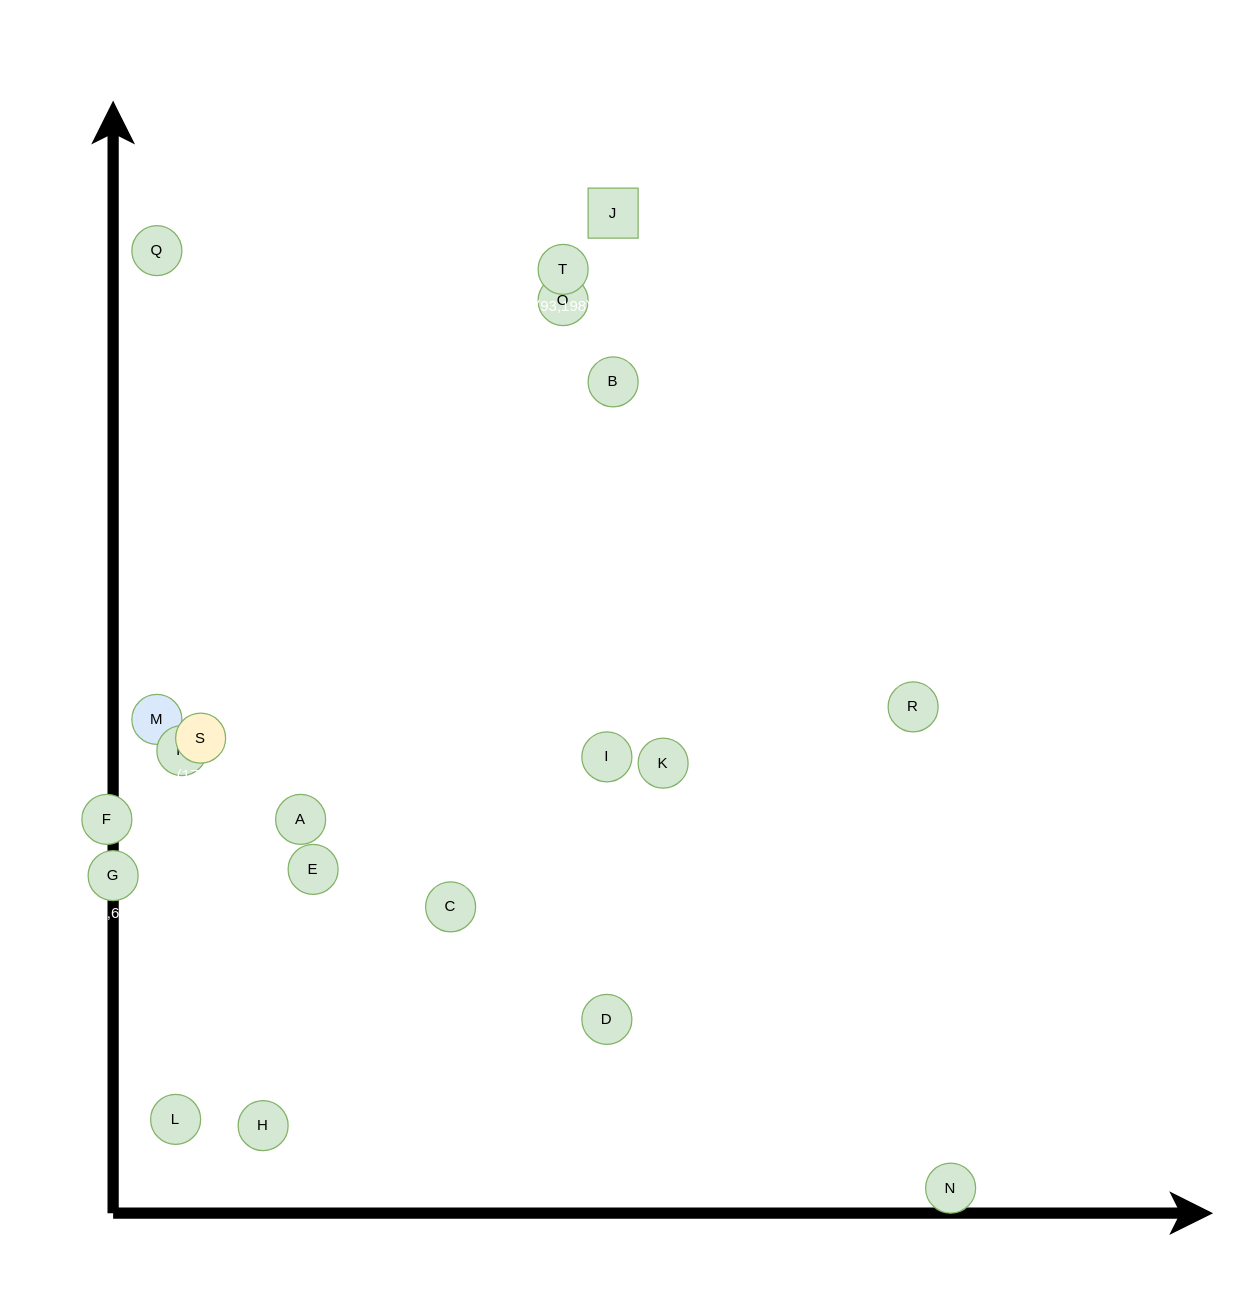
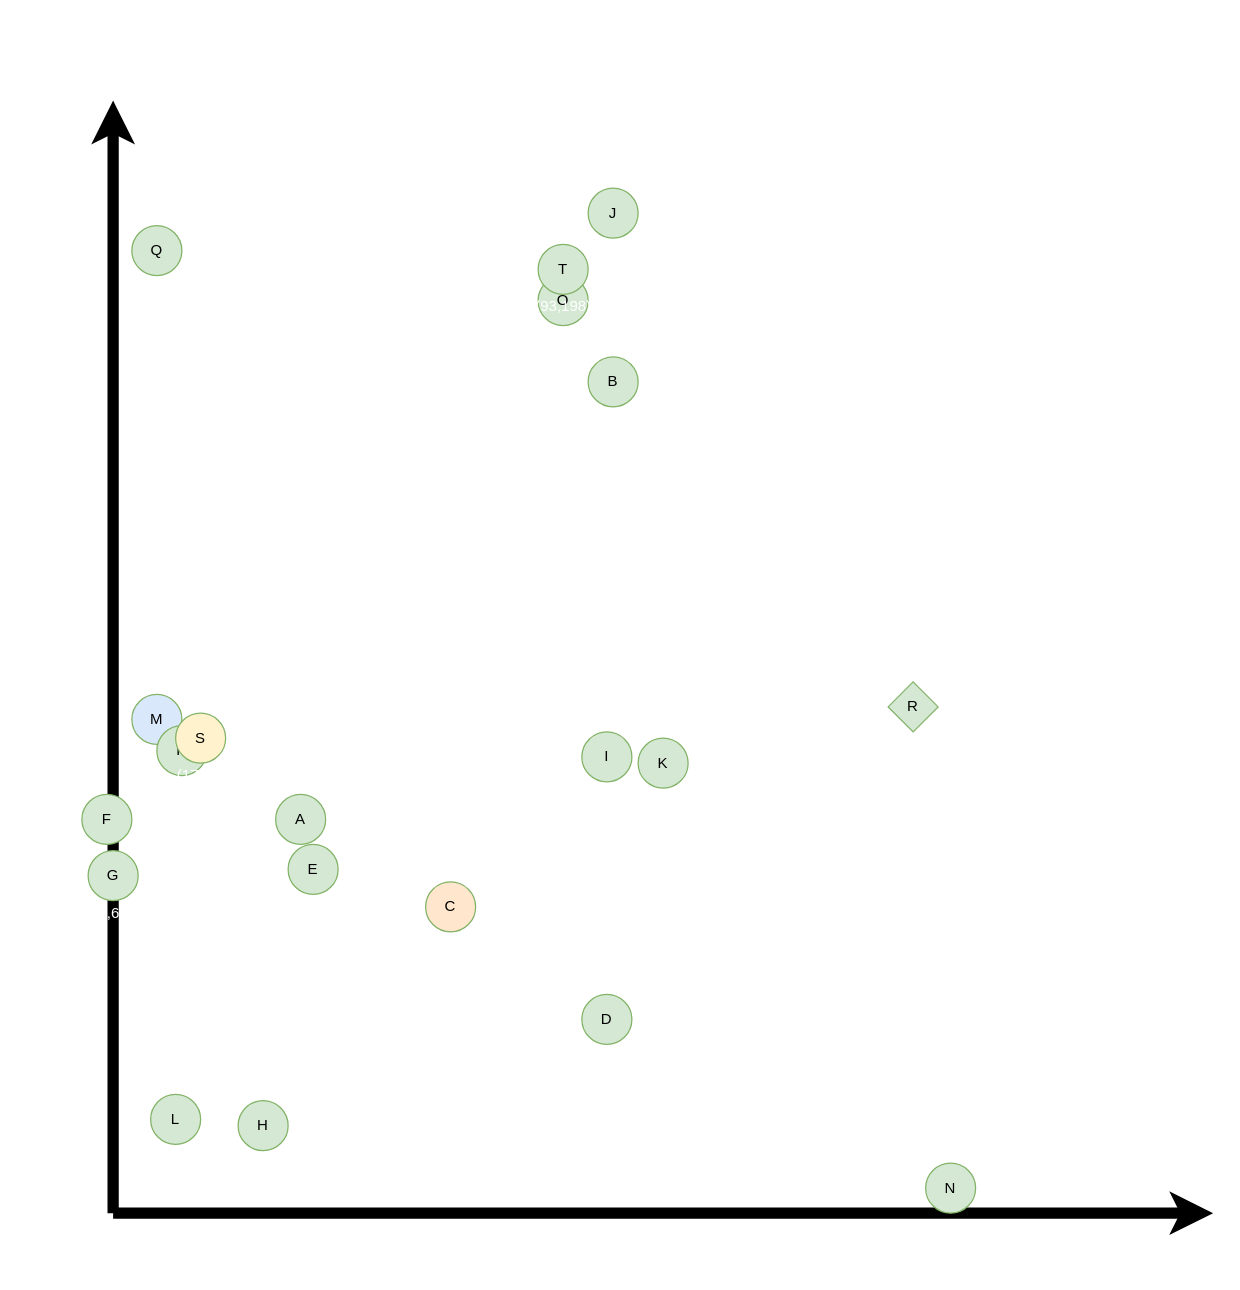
node "J": shape rectangle -> ellipse
node "R": shape ellipse -> diamond
node "C": fillcolor #d5e8d4 -> #ffe6cc
